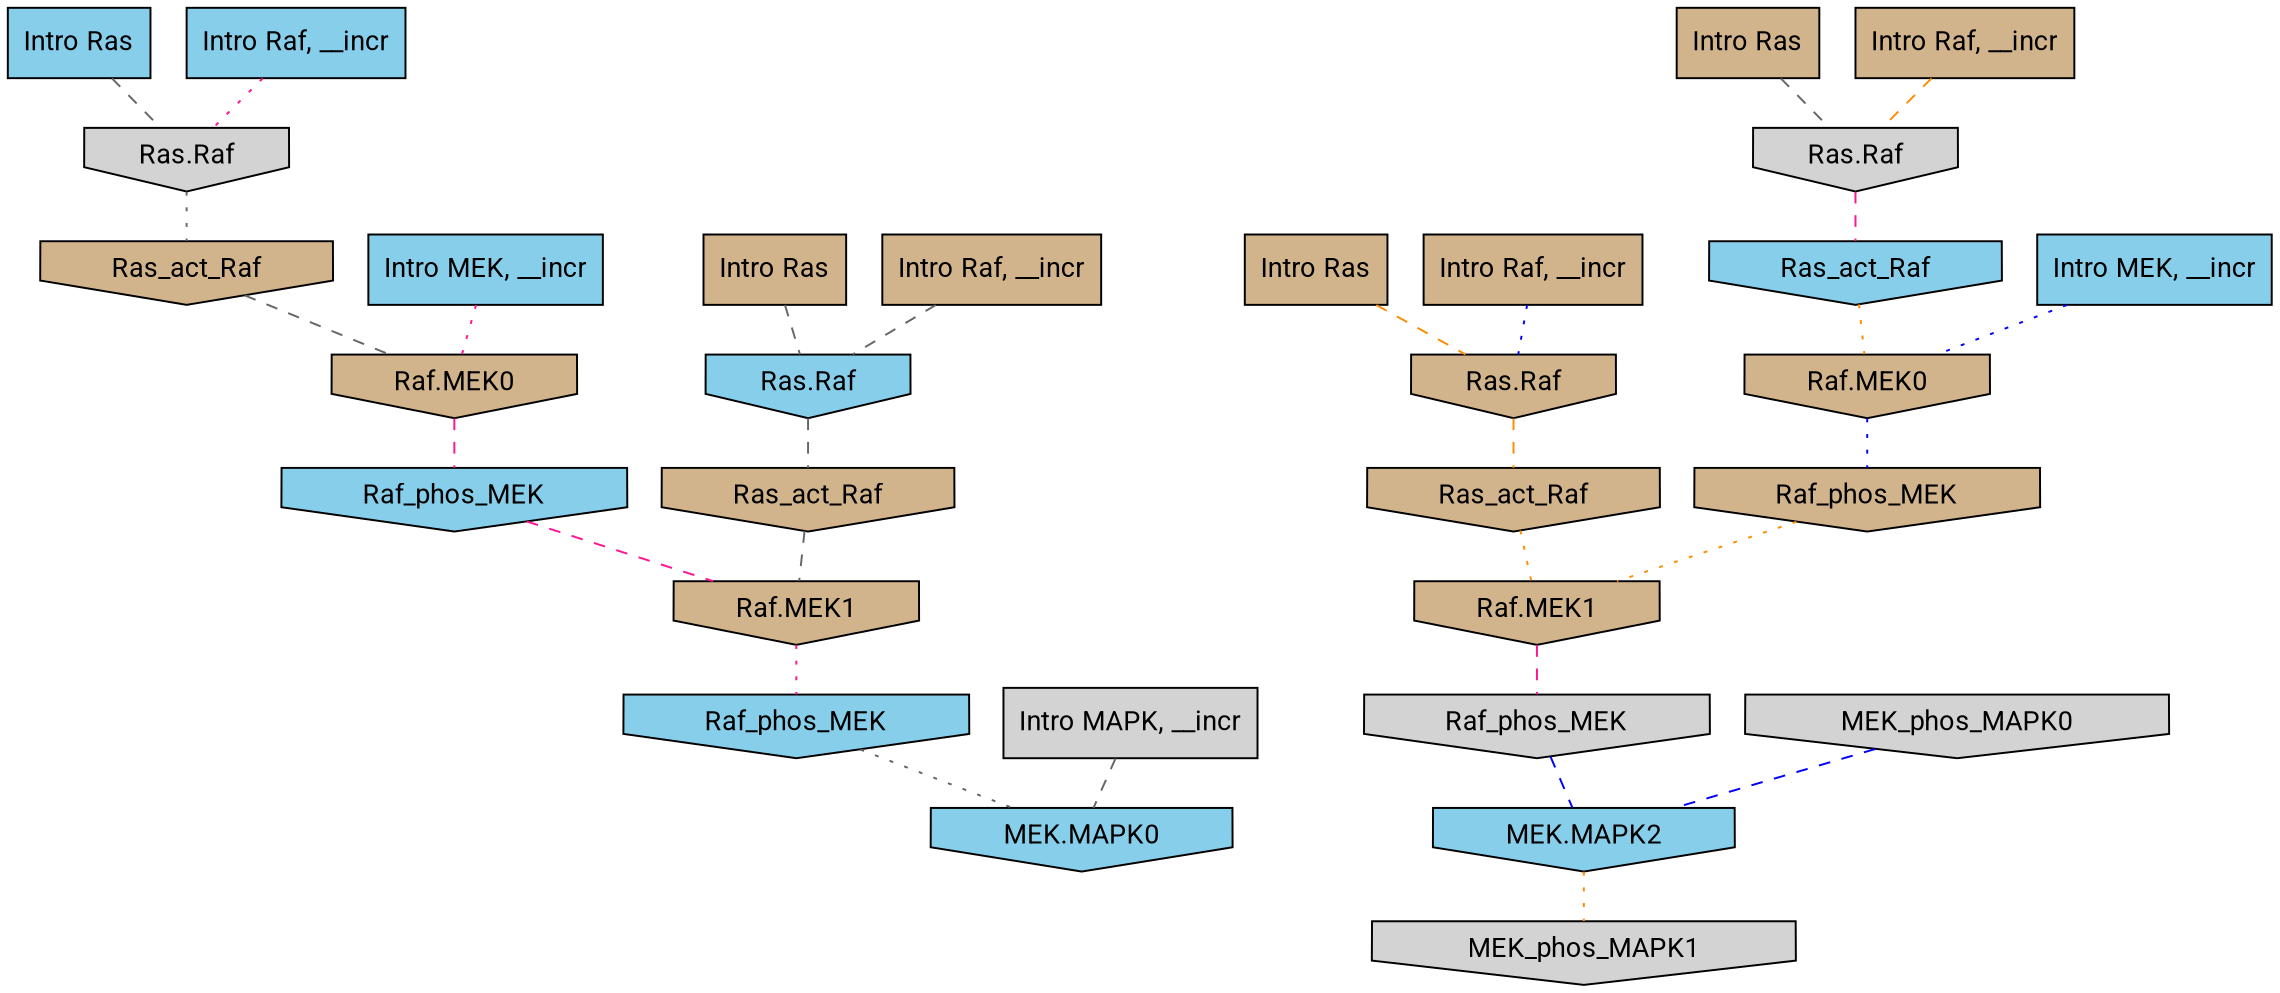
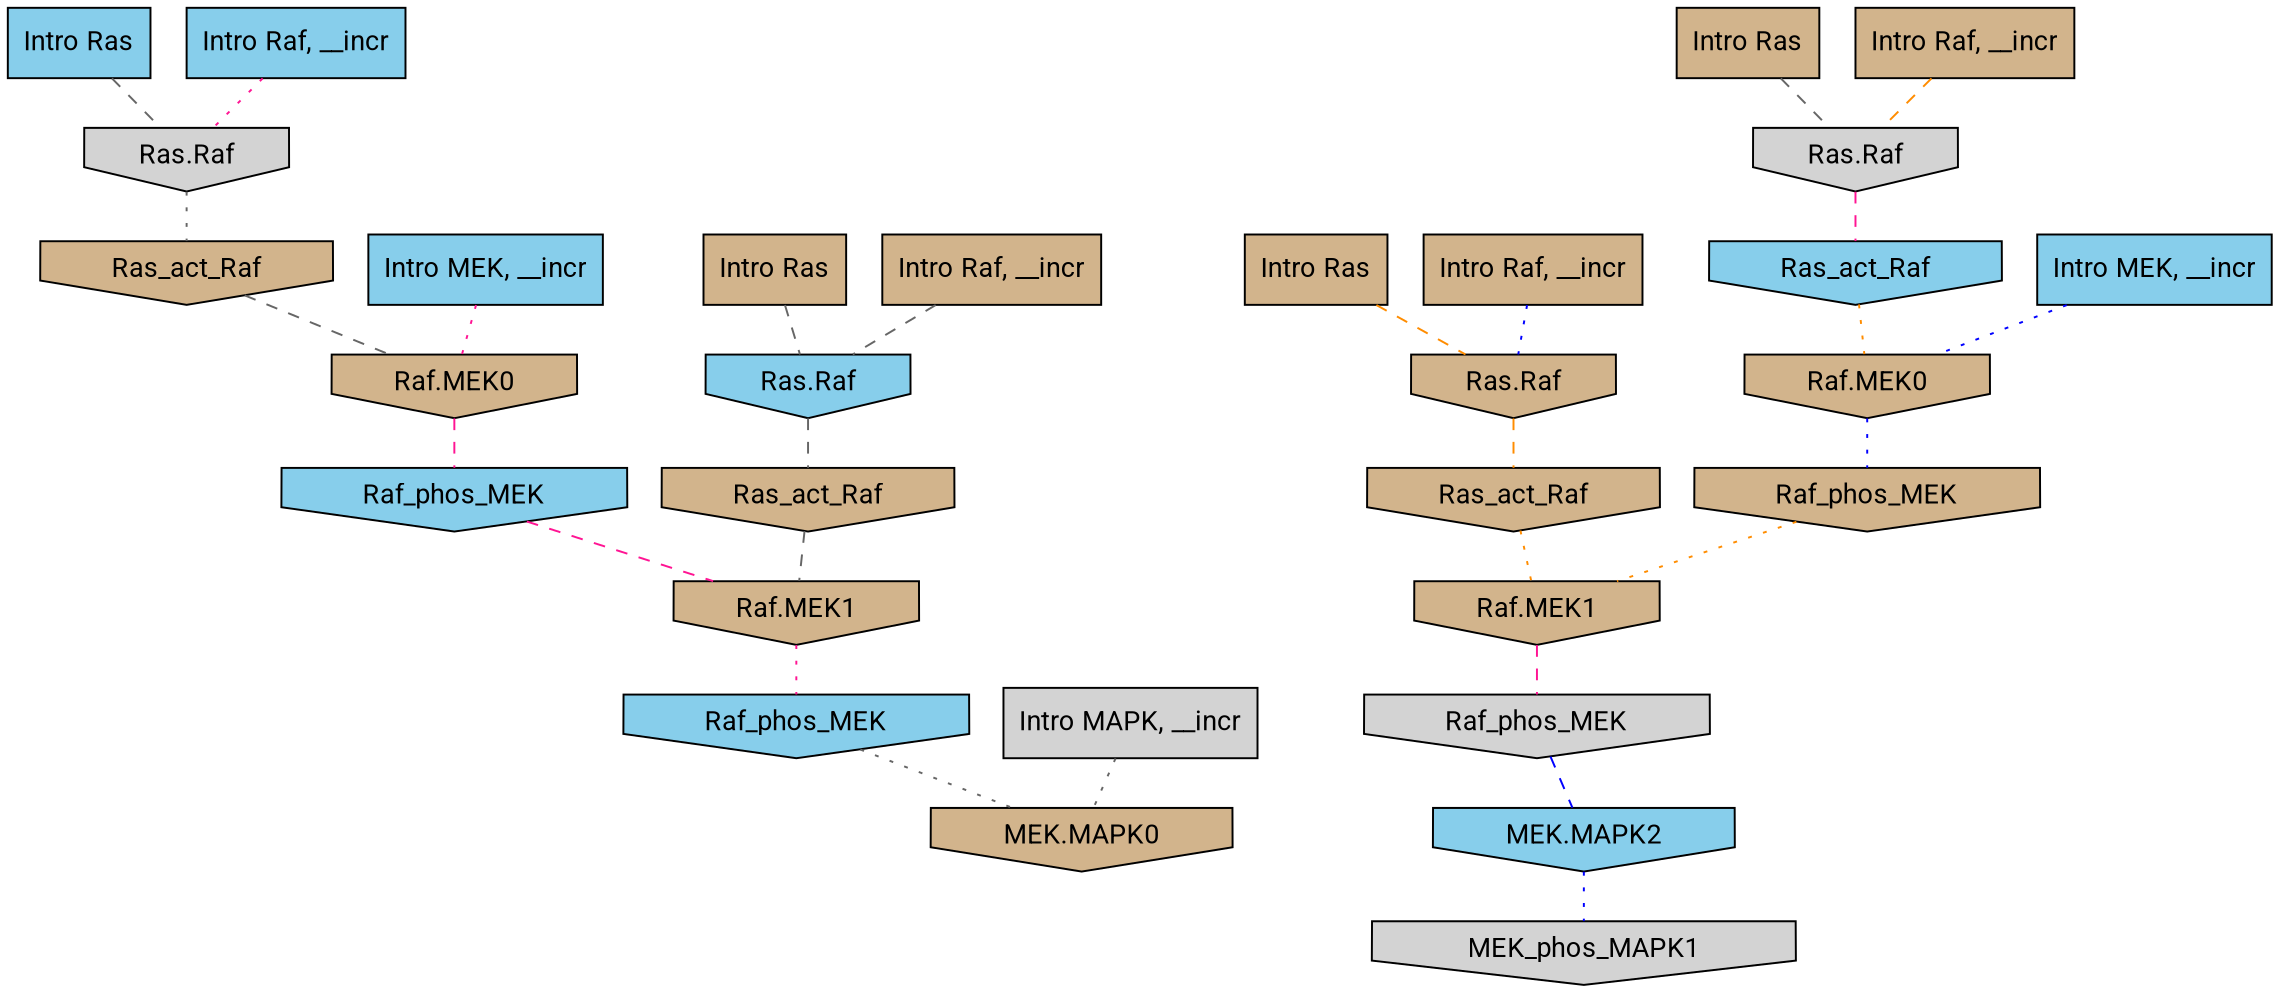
node "MEK_phos_MAPK0": removed
edge "Intro MAPK, __incr" -- "MEK.MAPK0": style dashed -> dotted
node "MEK.MAPK0": fillcolor skyblue -> tan
edge "MEK.MAPK2" -- "MEK_phos_MAPK1": color darkorange -> blue
